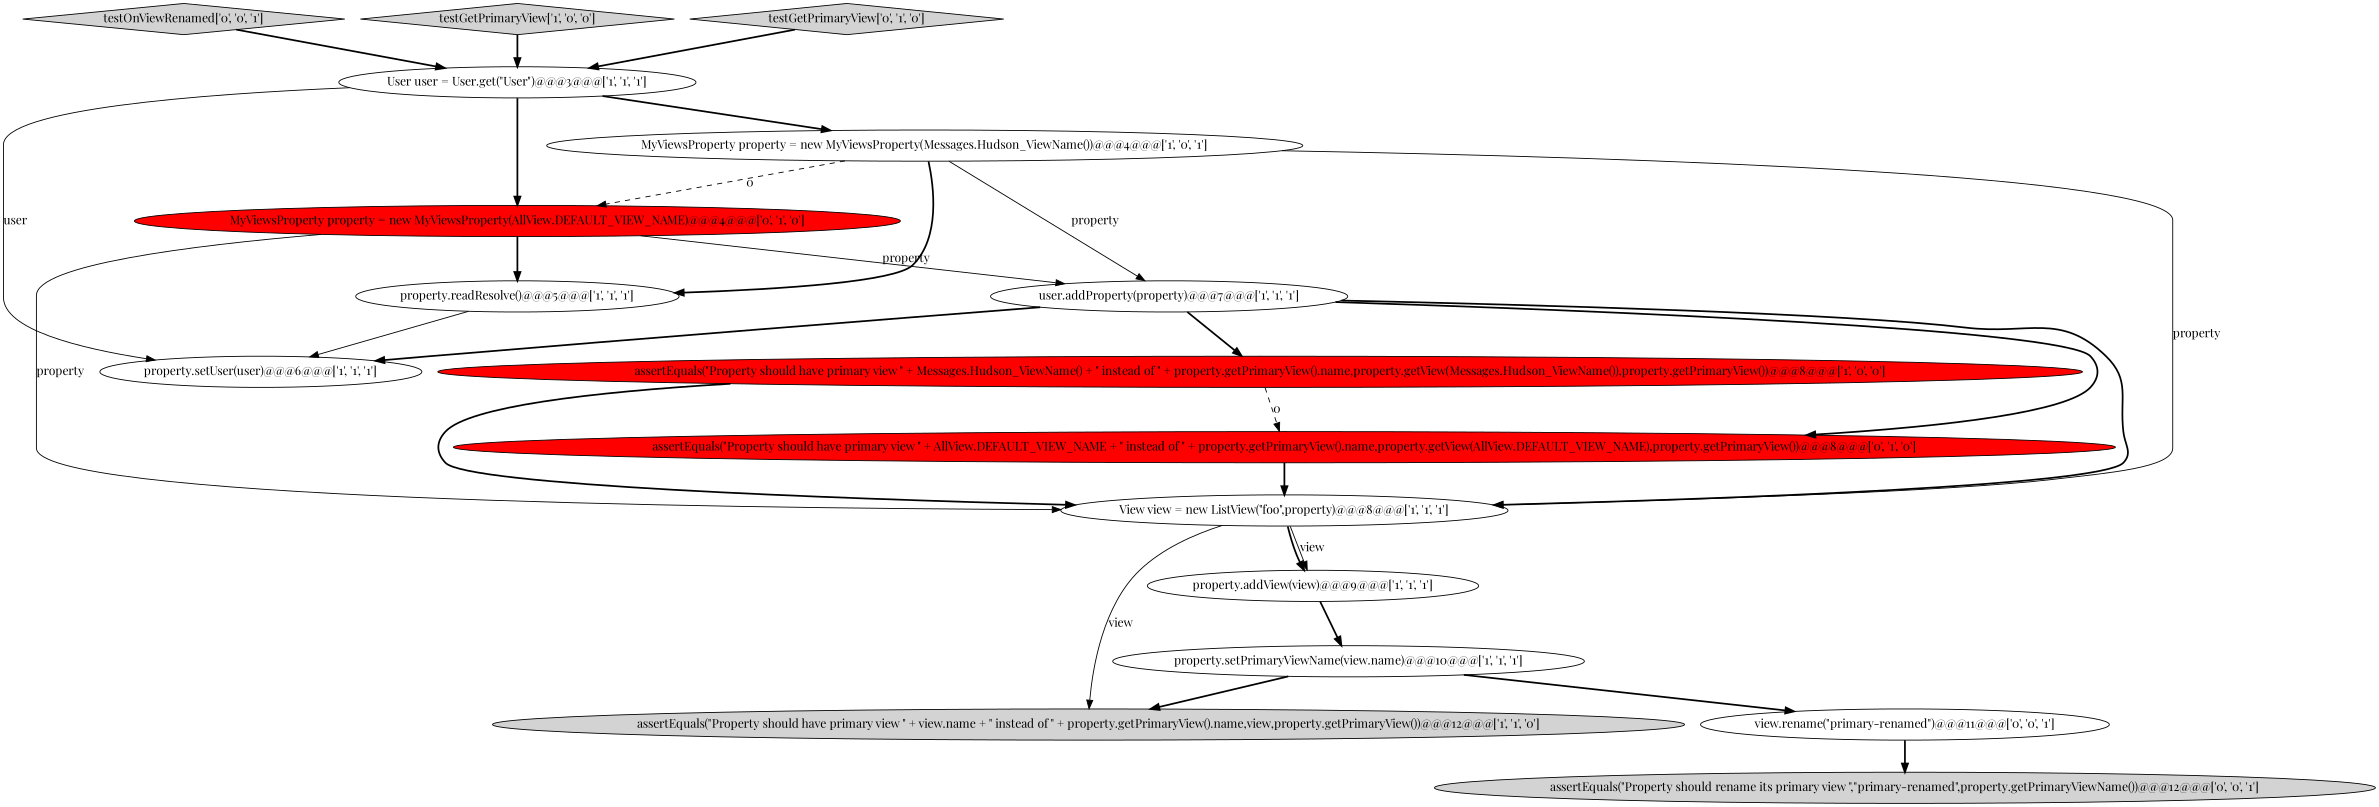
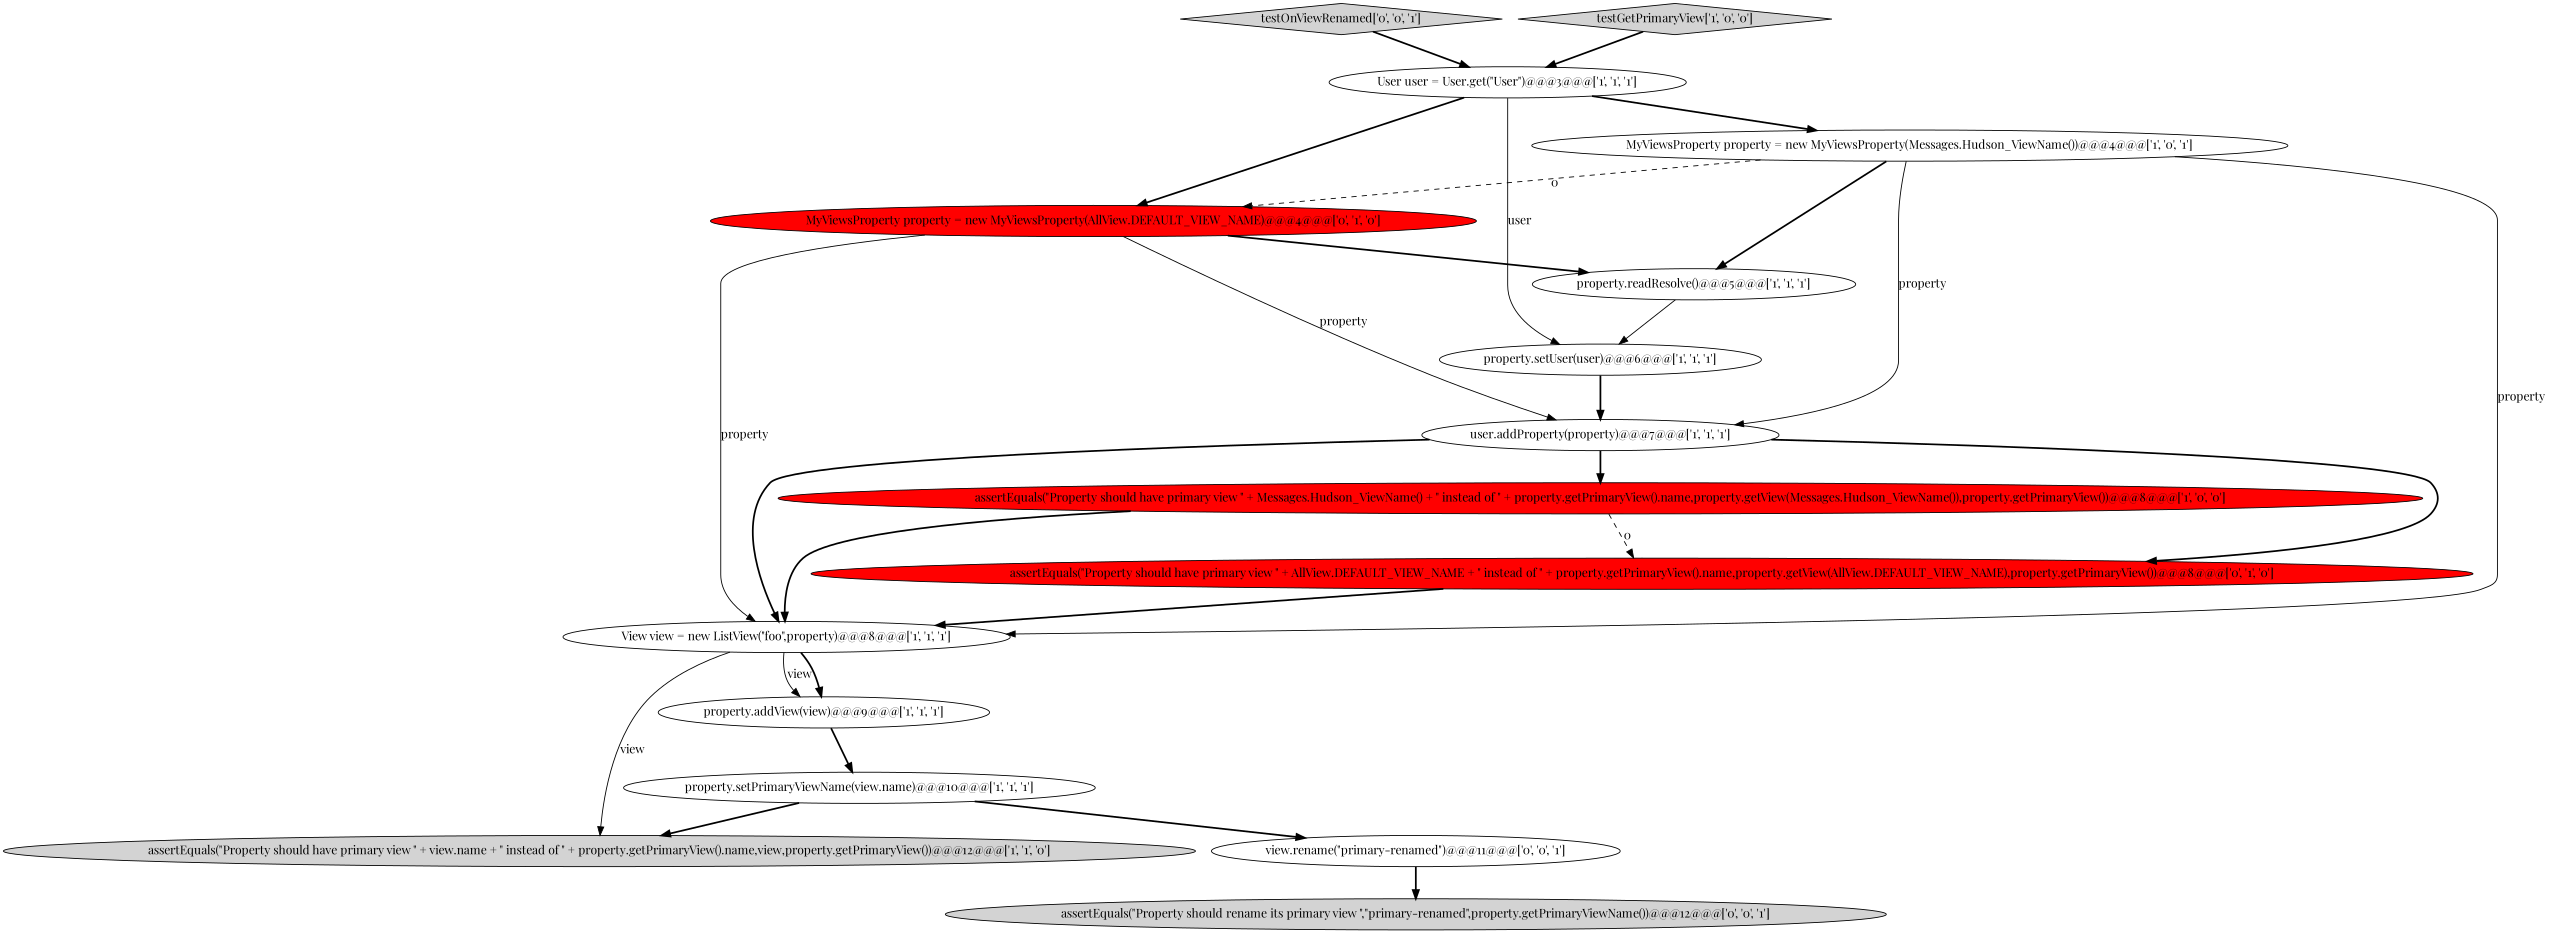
node "testGetPrimaryView['0', '1', '0']": removed
edge "user.addProperty(property)@@@7@@@['1', '1', '1']" -> "property.setUser(user)@@@6@@@['1', '1', '1']": reversed
